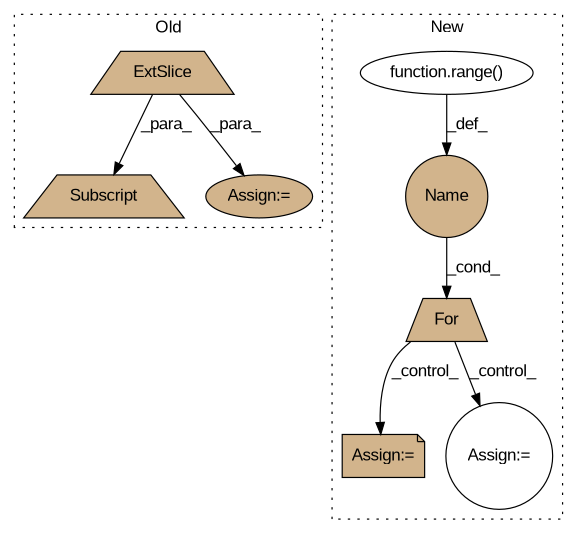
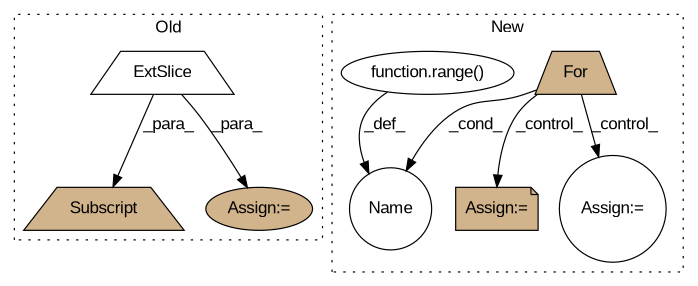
node "ExtSlice": fillcolor tan -> white
node "Name": fillcolor tan -> white
edge "Name" -> "For": reversed
